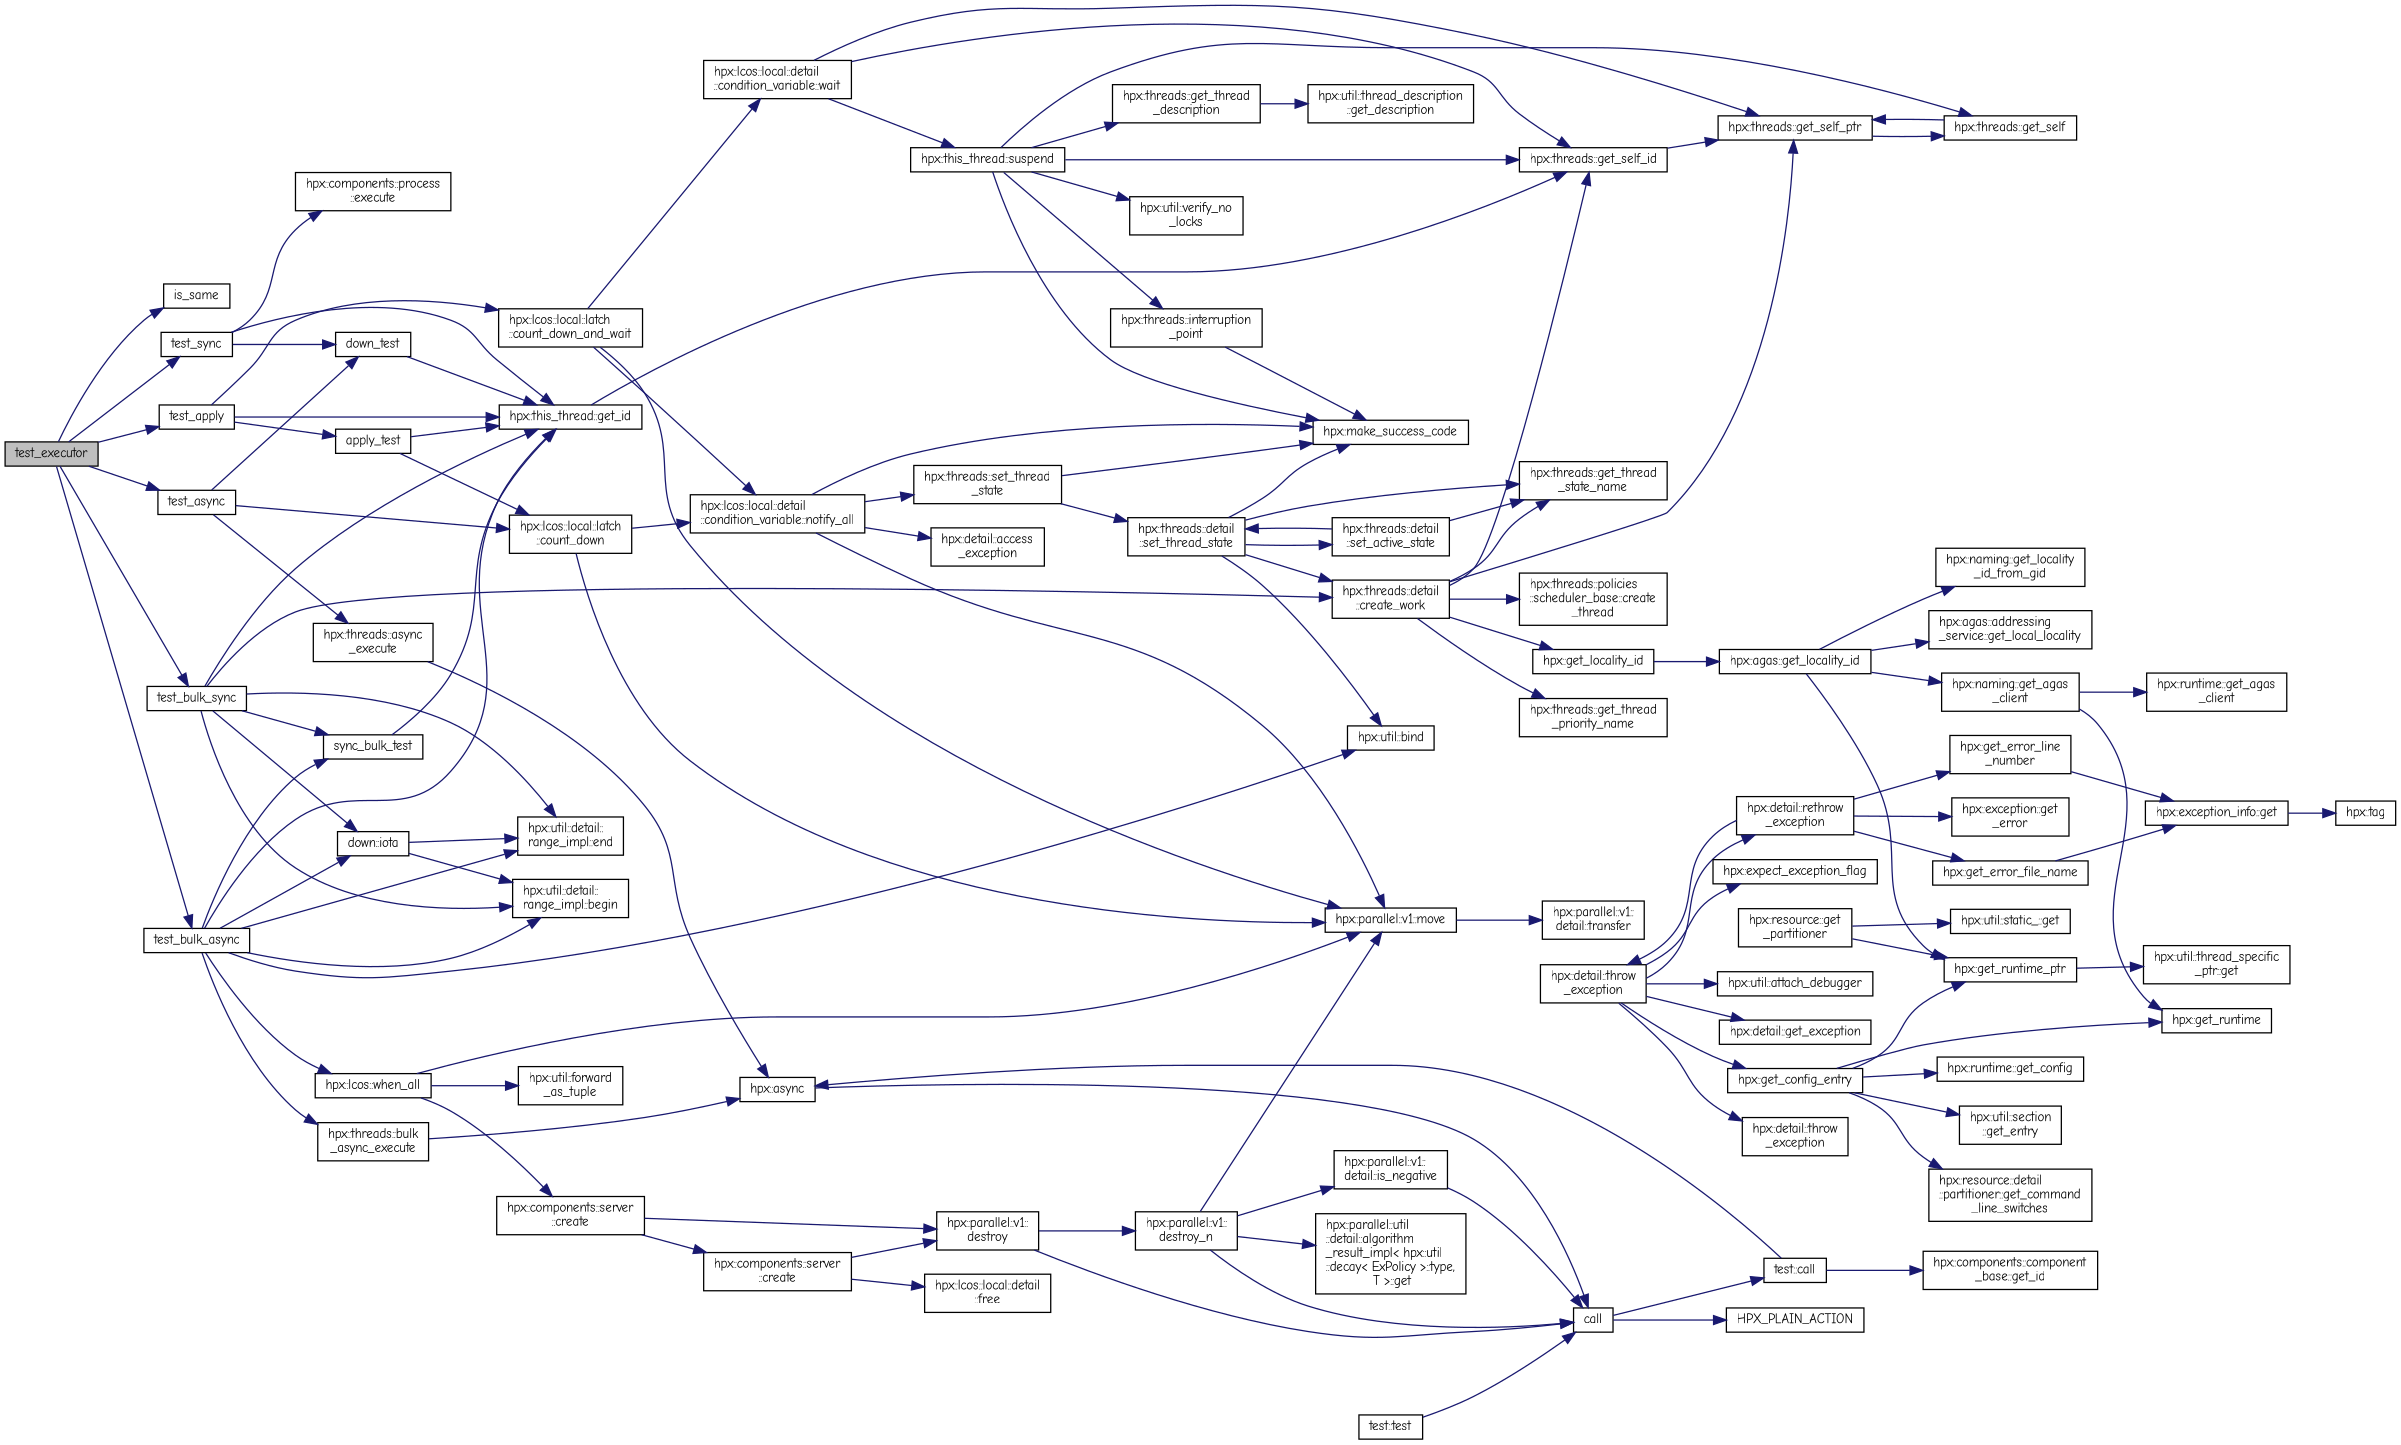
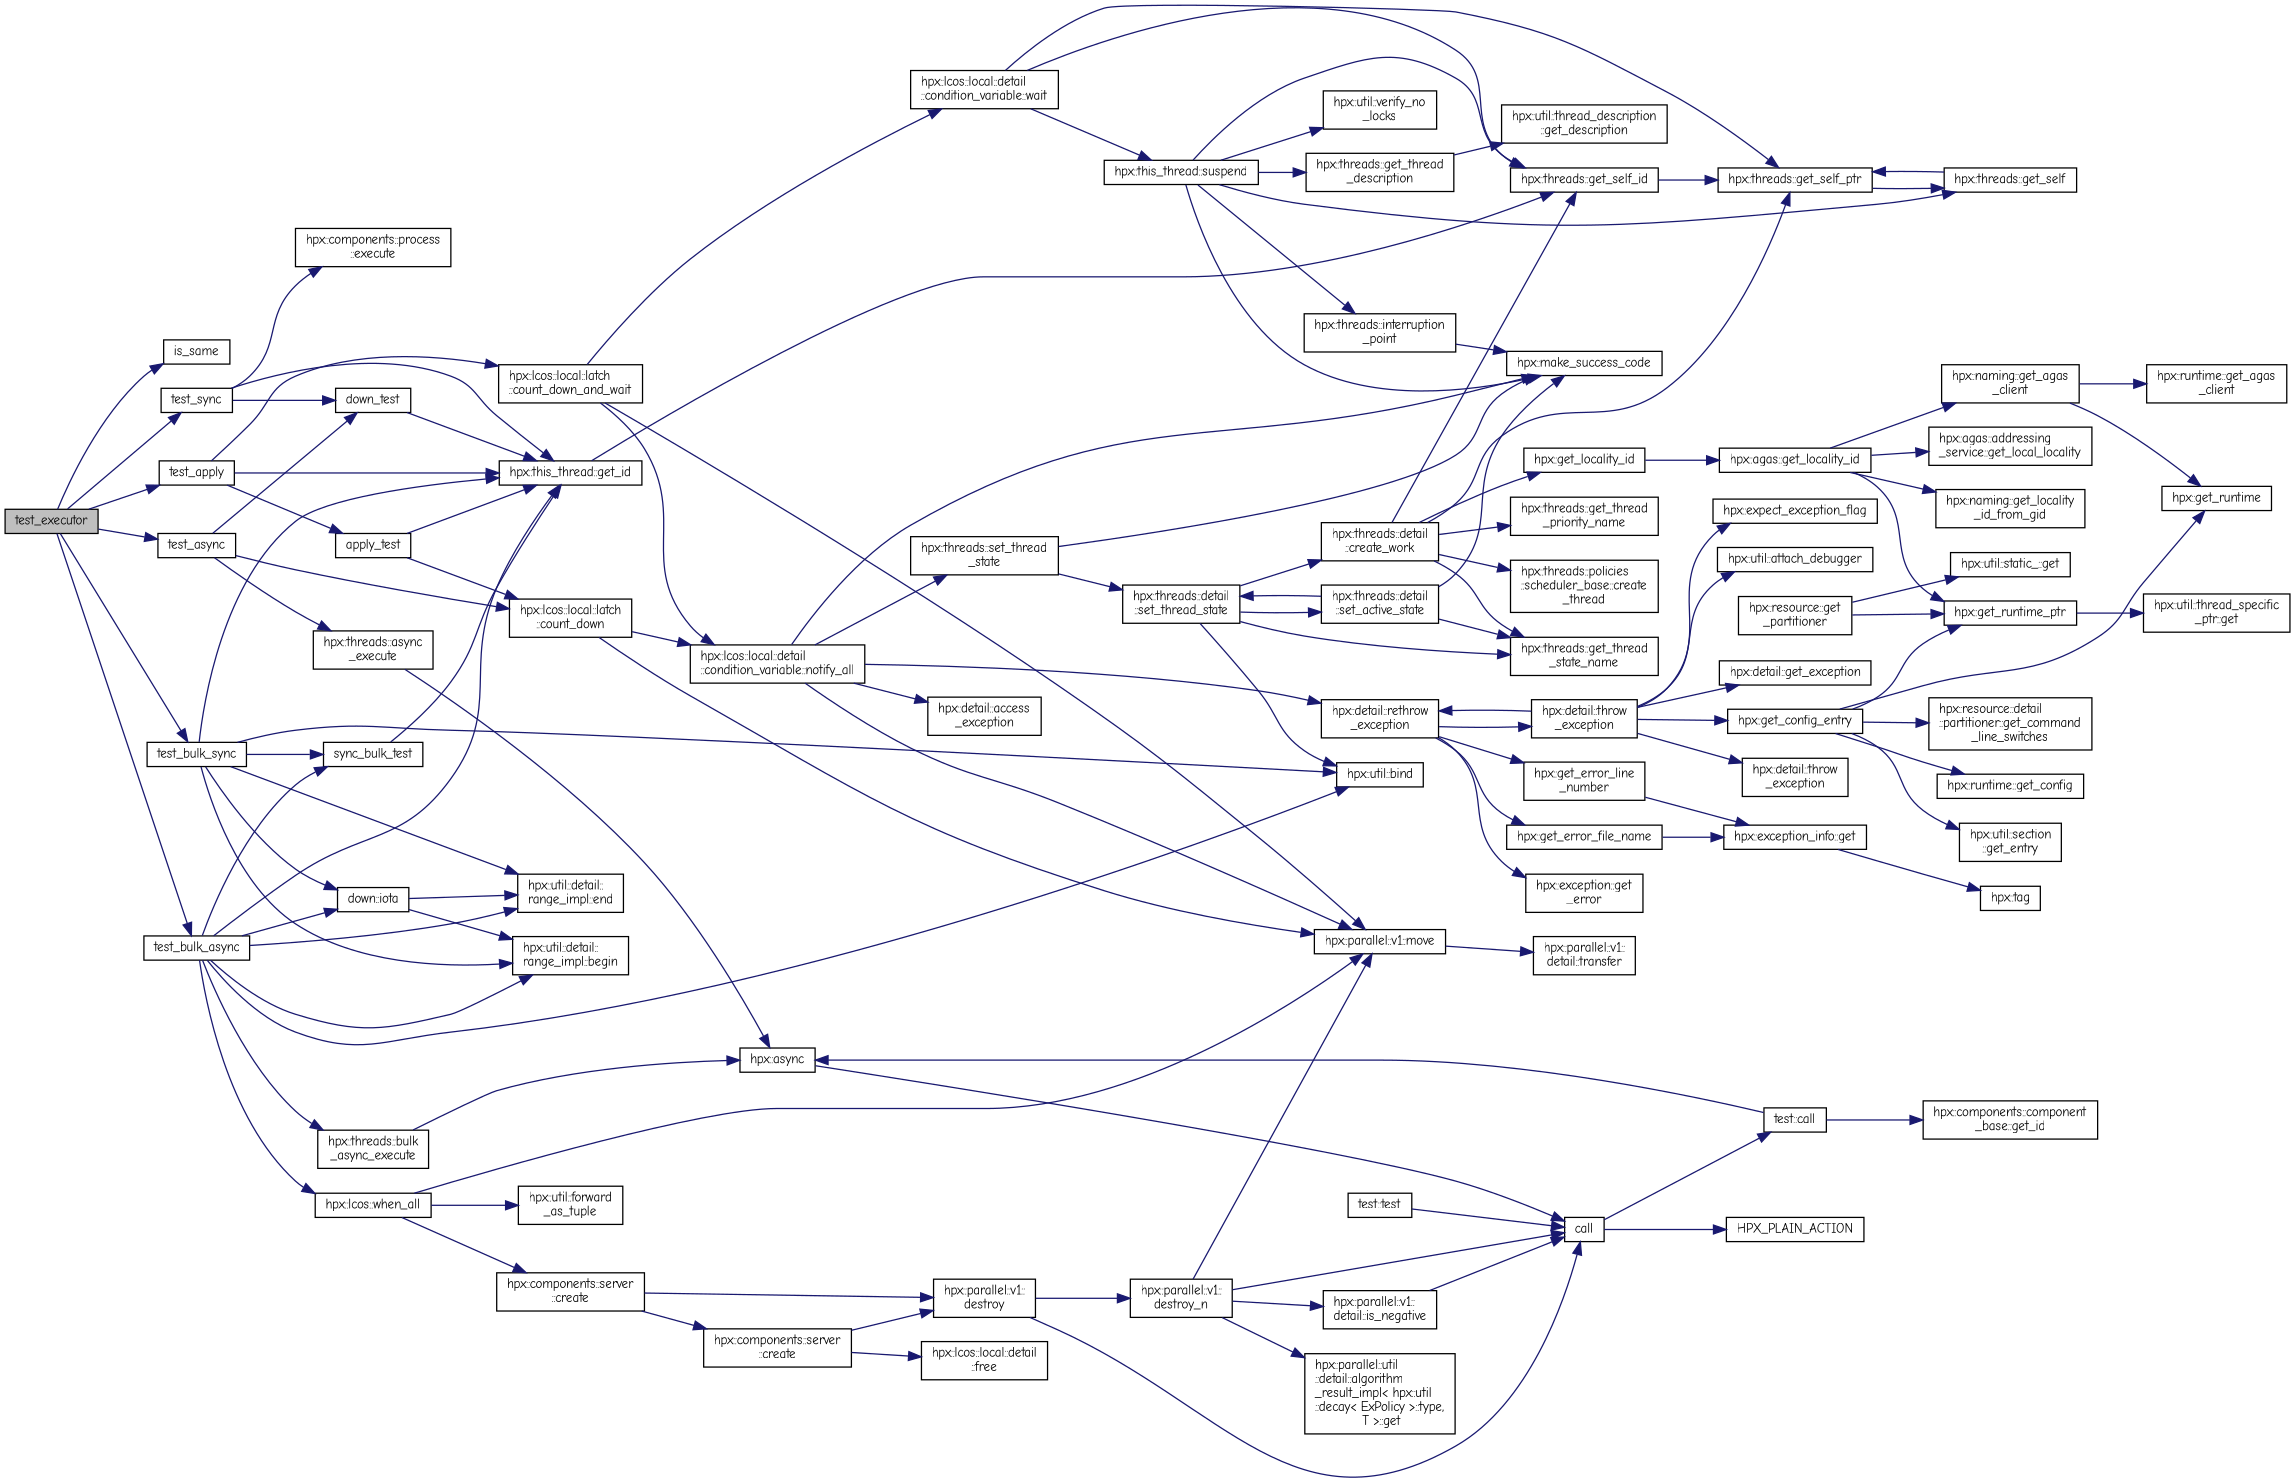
edge "hpx::threads::detail ::set_thread_state" -> "hpx::make_success_code": now "hpx::threads::detail ::set_active_state" -> "hpx::make_success_code"
edge "test_bulk_sync" -> "hpx::threads::detail ::create_work": now "test_bulk_sync" -> "hpx::util::bind"
edge "hpx::lcos::local::detail ::condition_variable::notify_all" -> "hpx::detail::rethrow _exception": added
